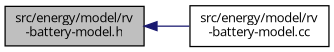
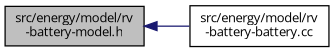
node "src/energy/model/rv -battery-model.cc": label "src/energy/model/rv -battery-model.cc" -> "src/energy/model/rv -battery-battery.cc"
